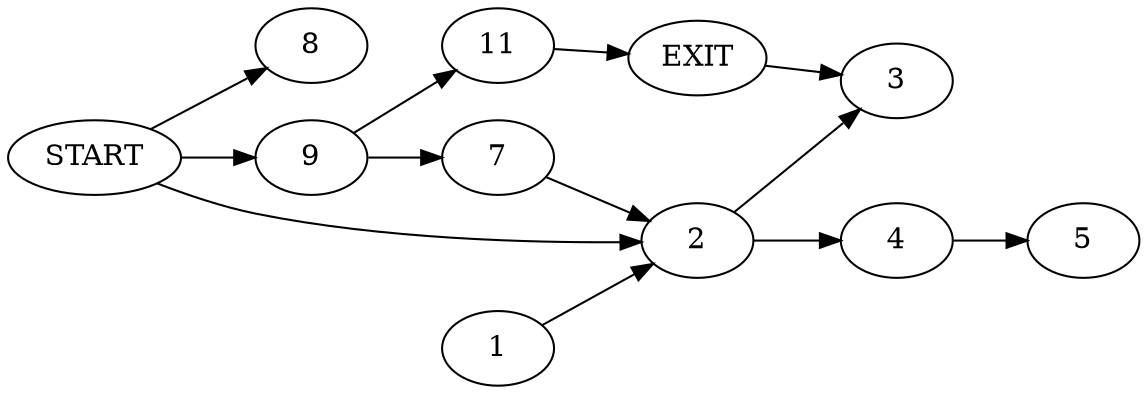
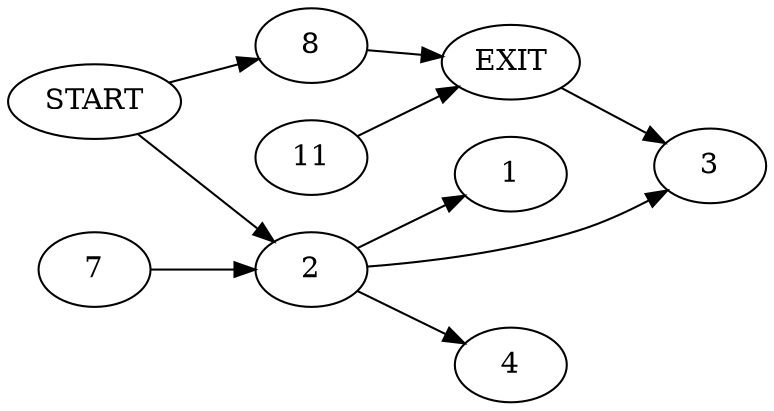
edge "8" -> "EXIT": added
node "9": removed
node "5": removed
edge "1" -> "2": reversed
